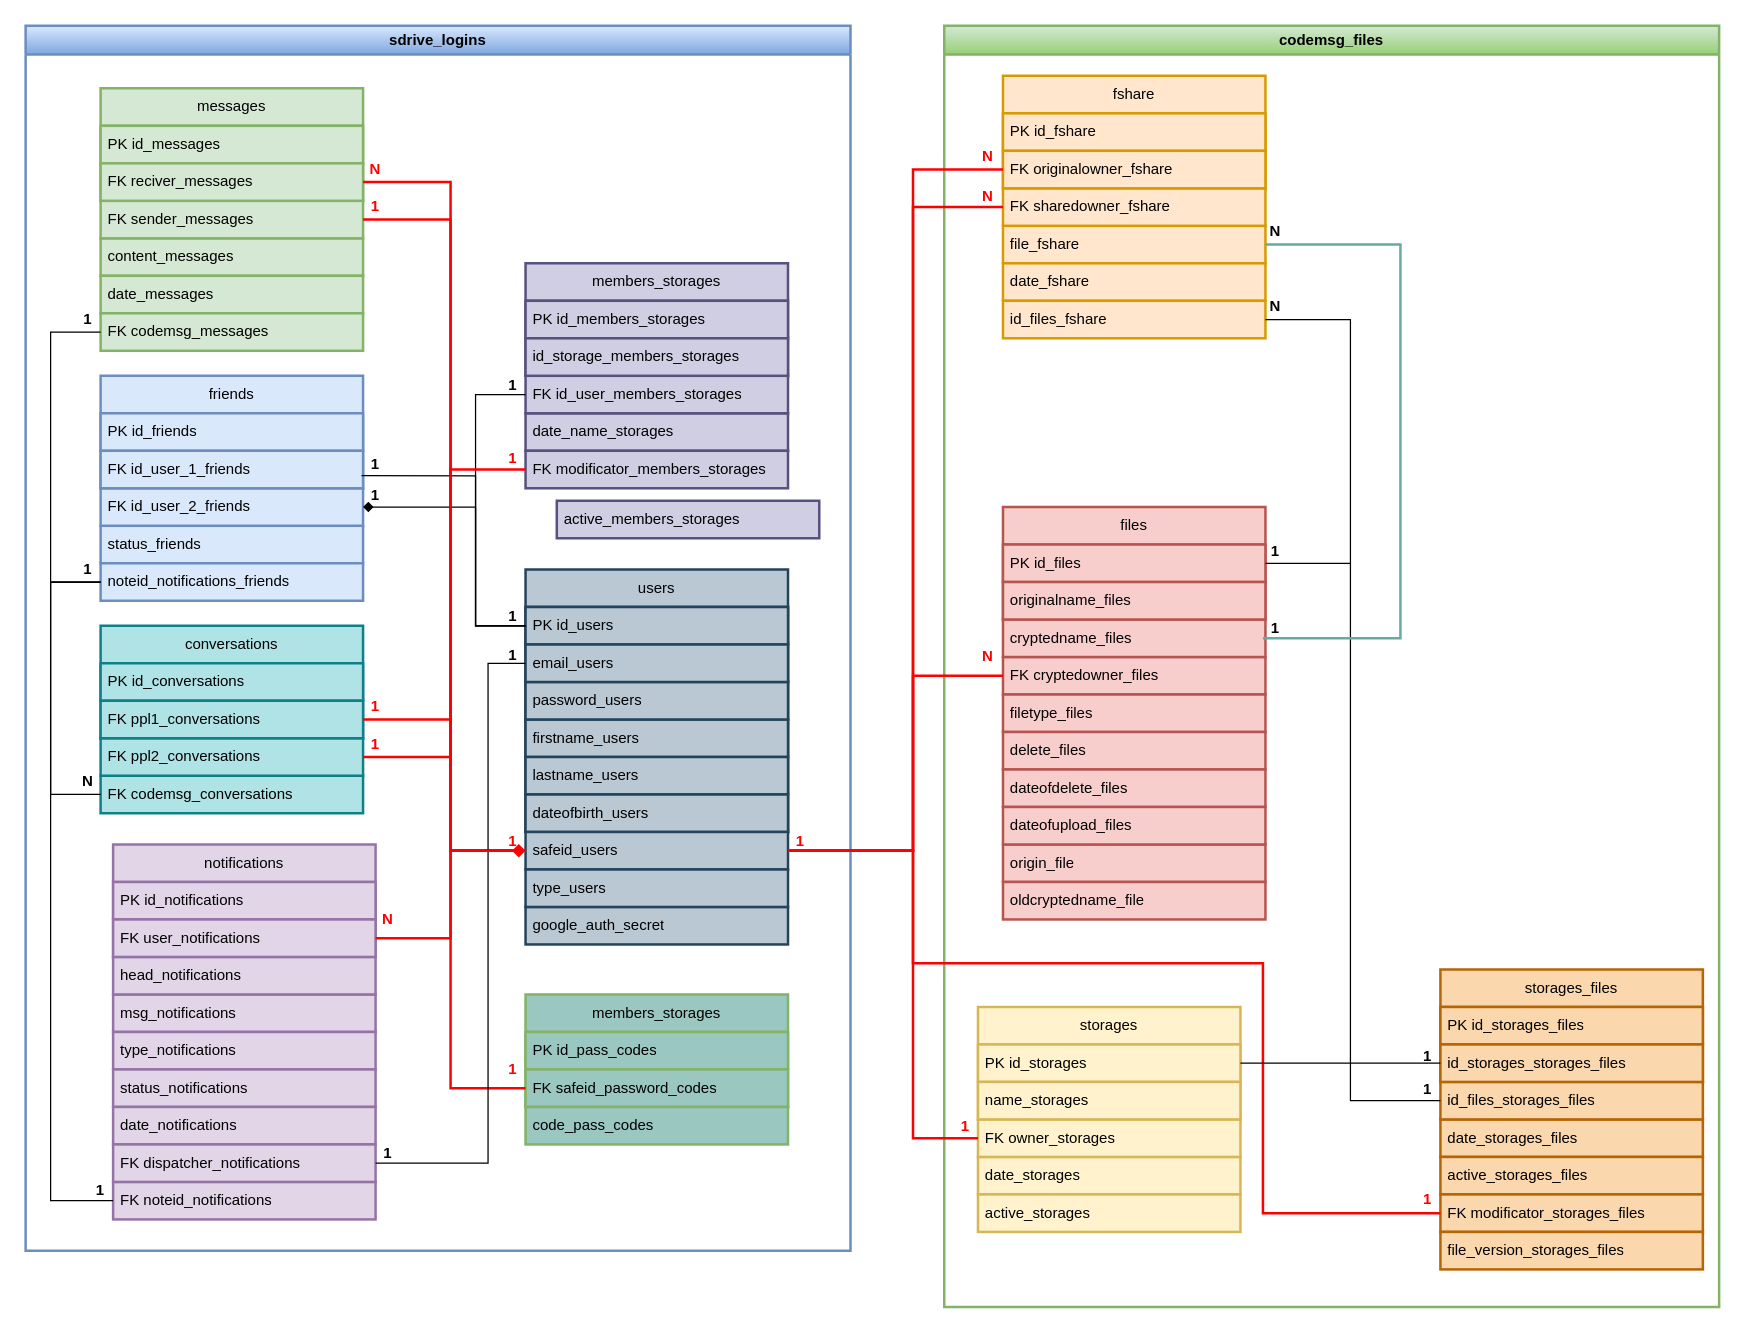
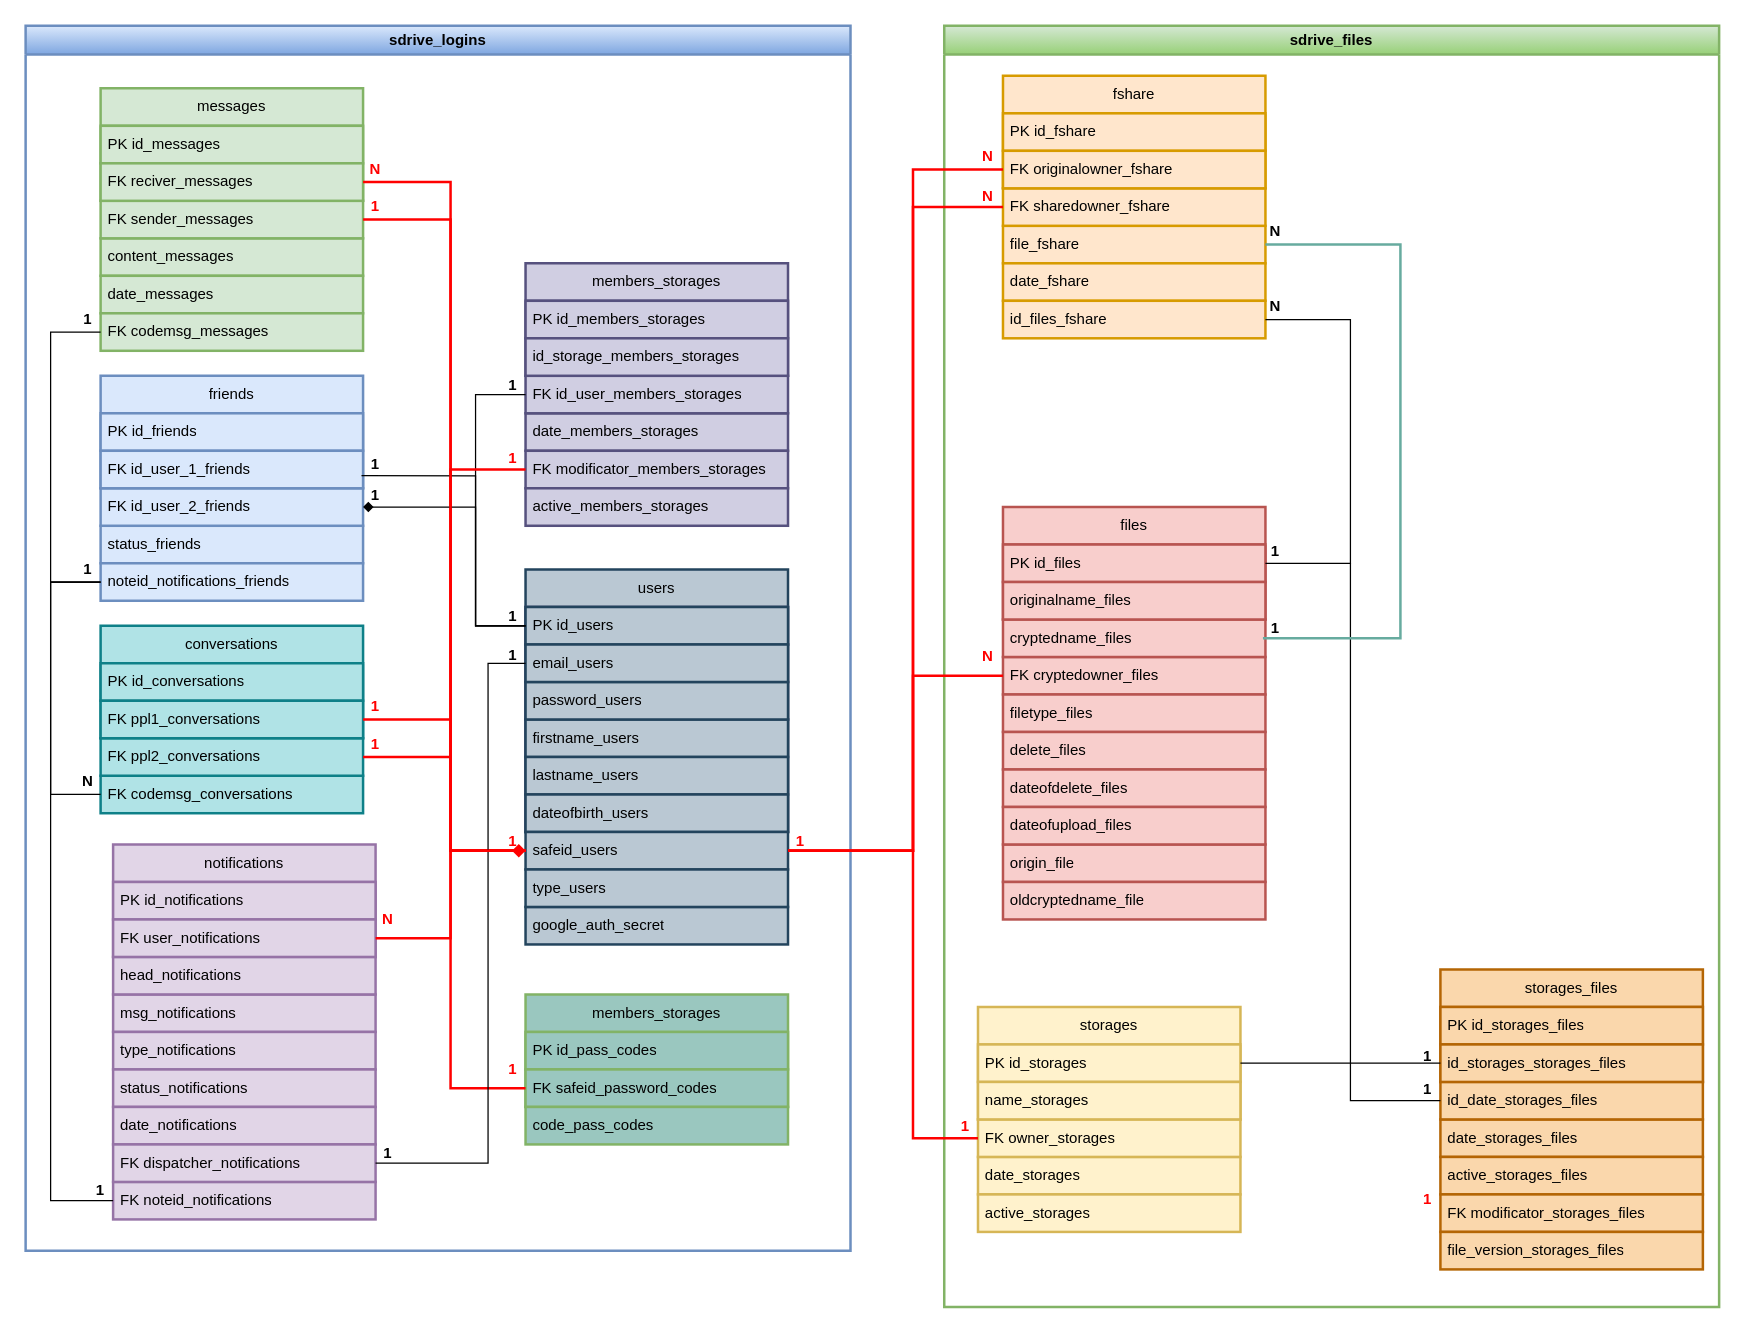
node "codemsg_files": label "codemsg_files" -> "sdrive_files"
node "date_name_storages": label "date_name_storages" -> "date_members_storages"
node "active_members_storages": moved (688, 519) -> (657, 507)
edge "safeid_users" -- "FK modificator_storages_files": removed
node "id_files_storages_files": label "id_files_storages_files" -> "id_date_storages_files"
